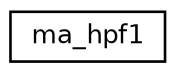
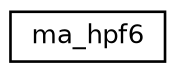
node "ma_hpf1": label "ma_hpf1" -> "ma_hpf6"
